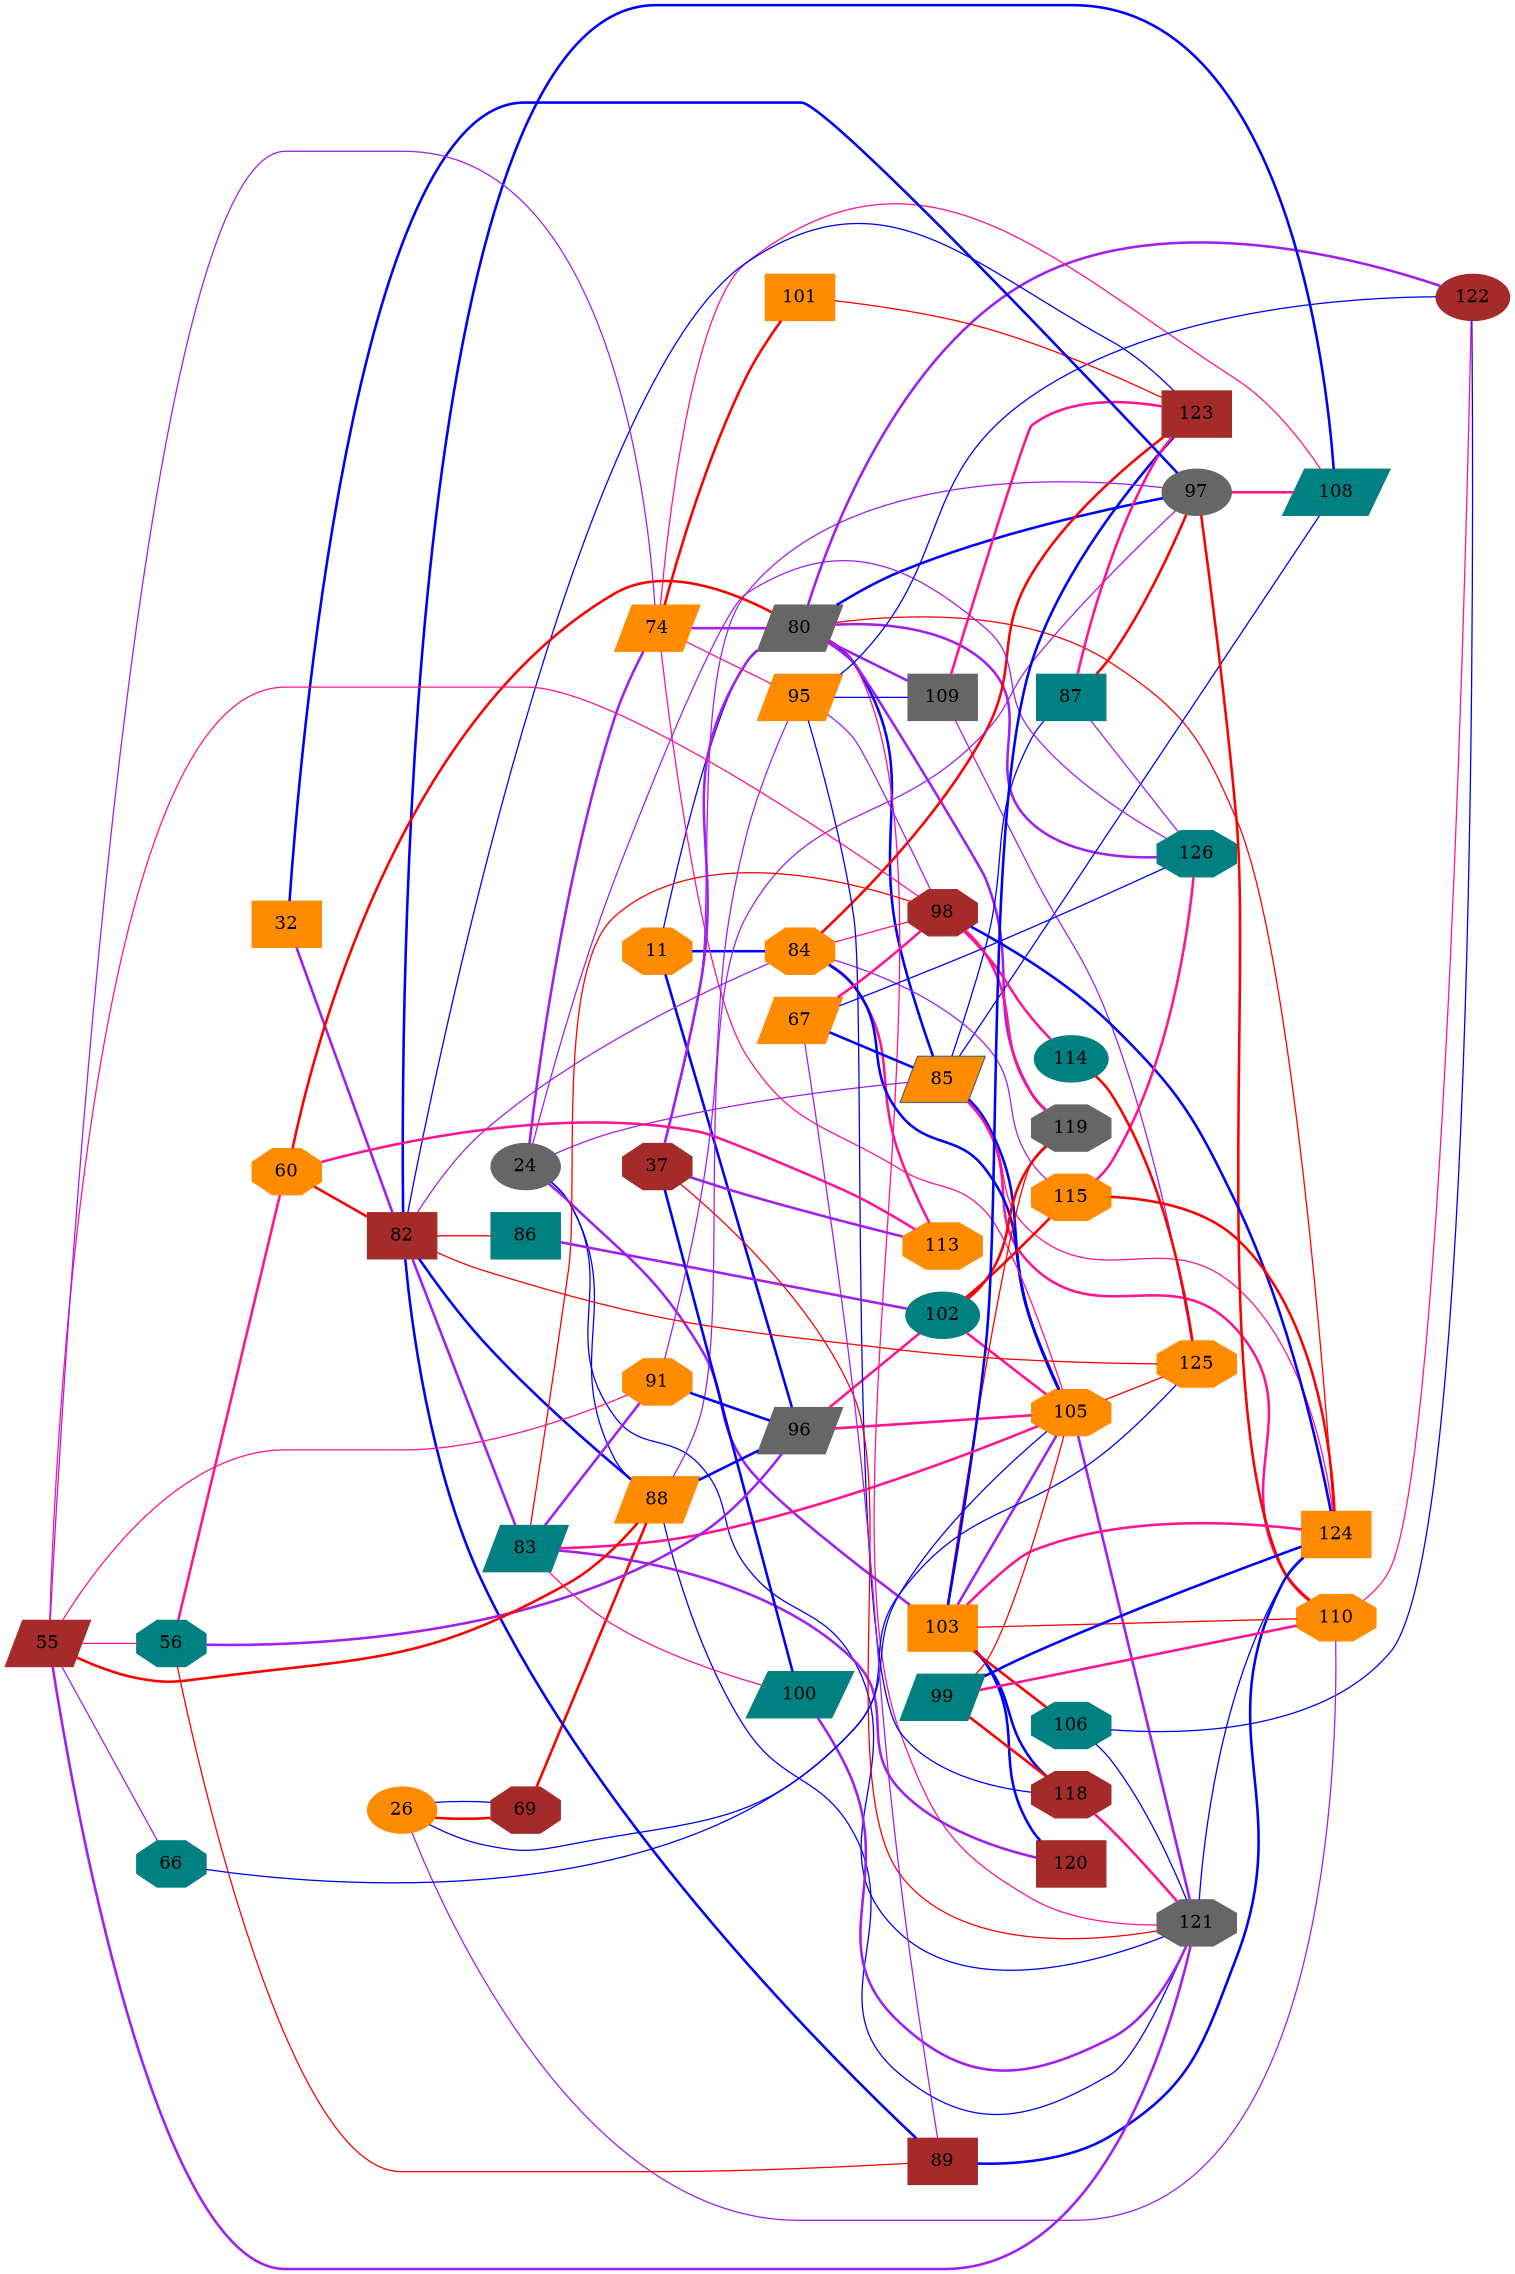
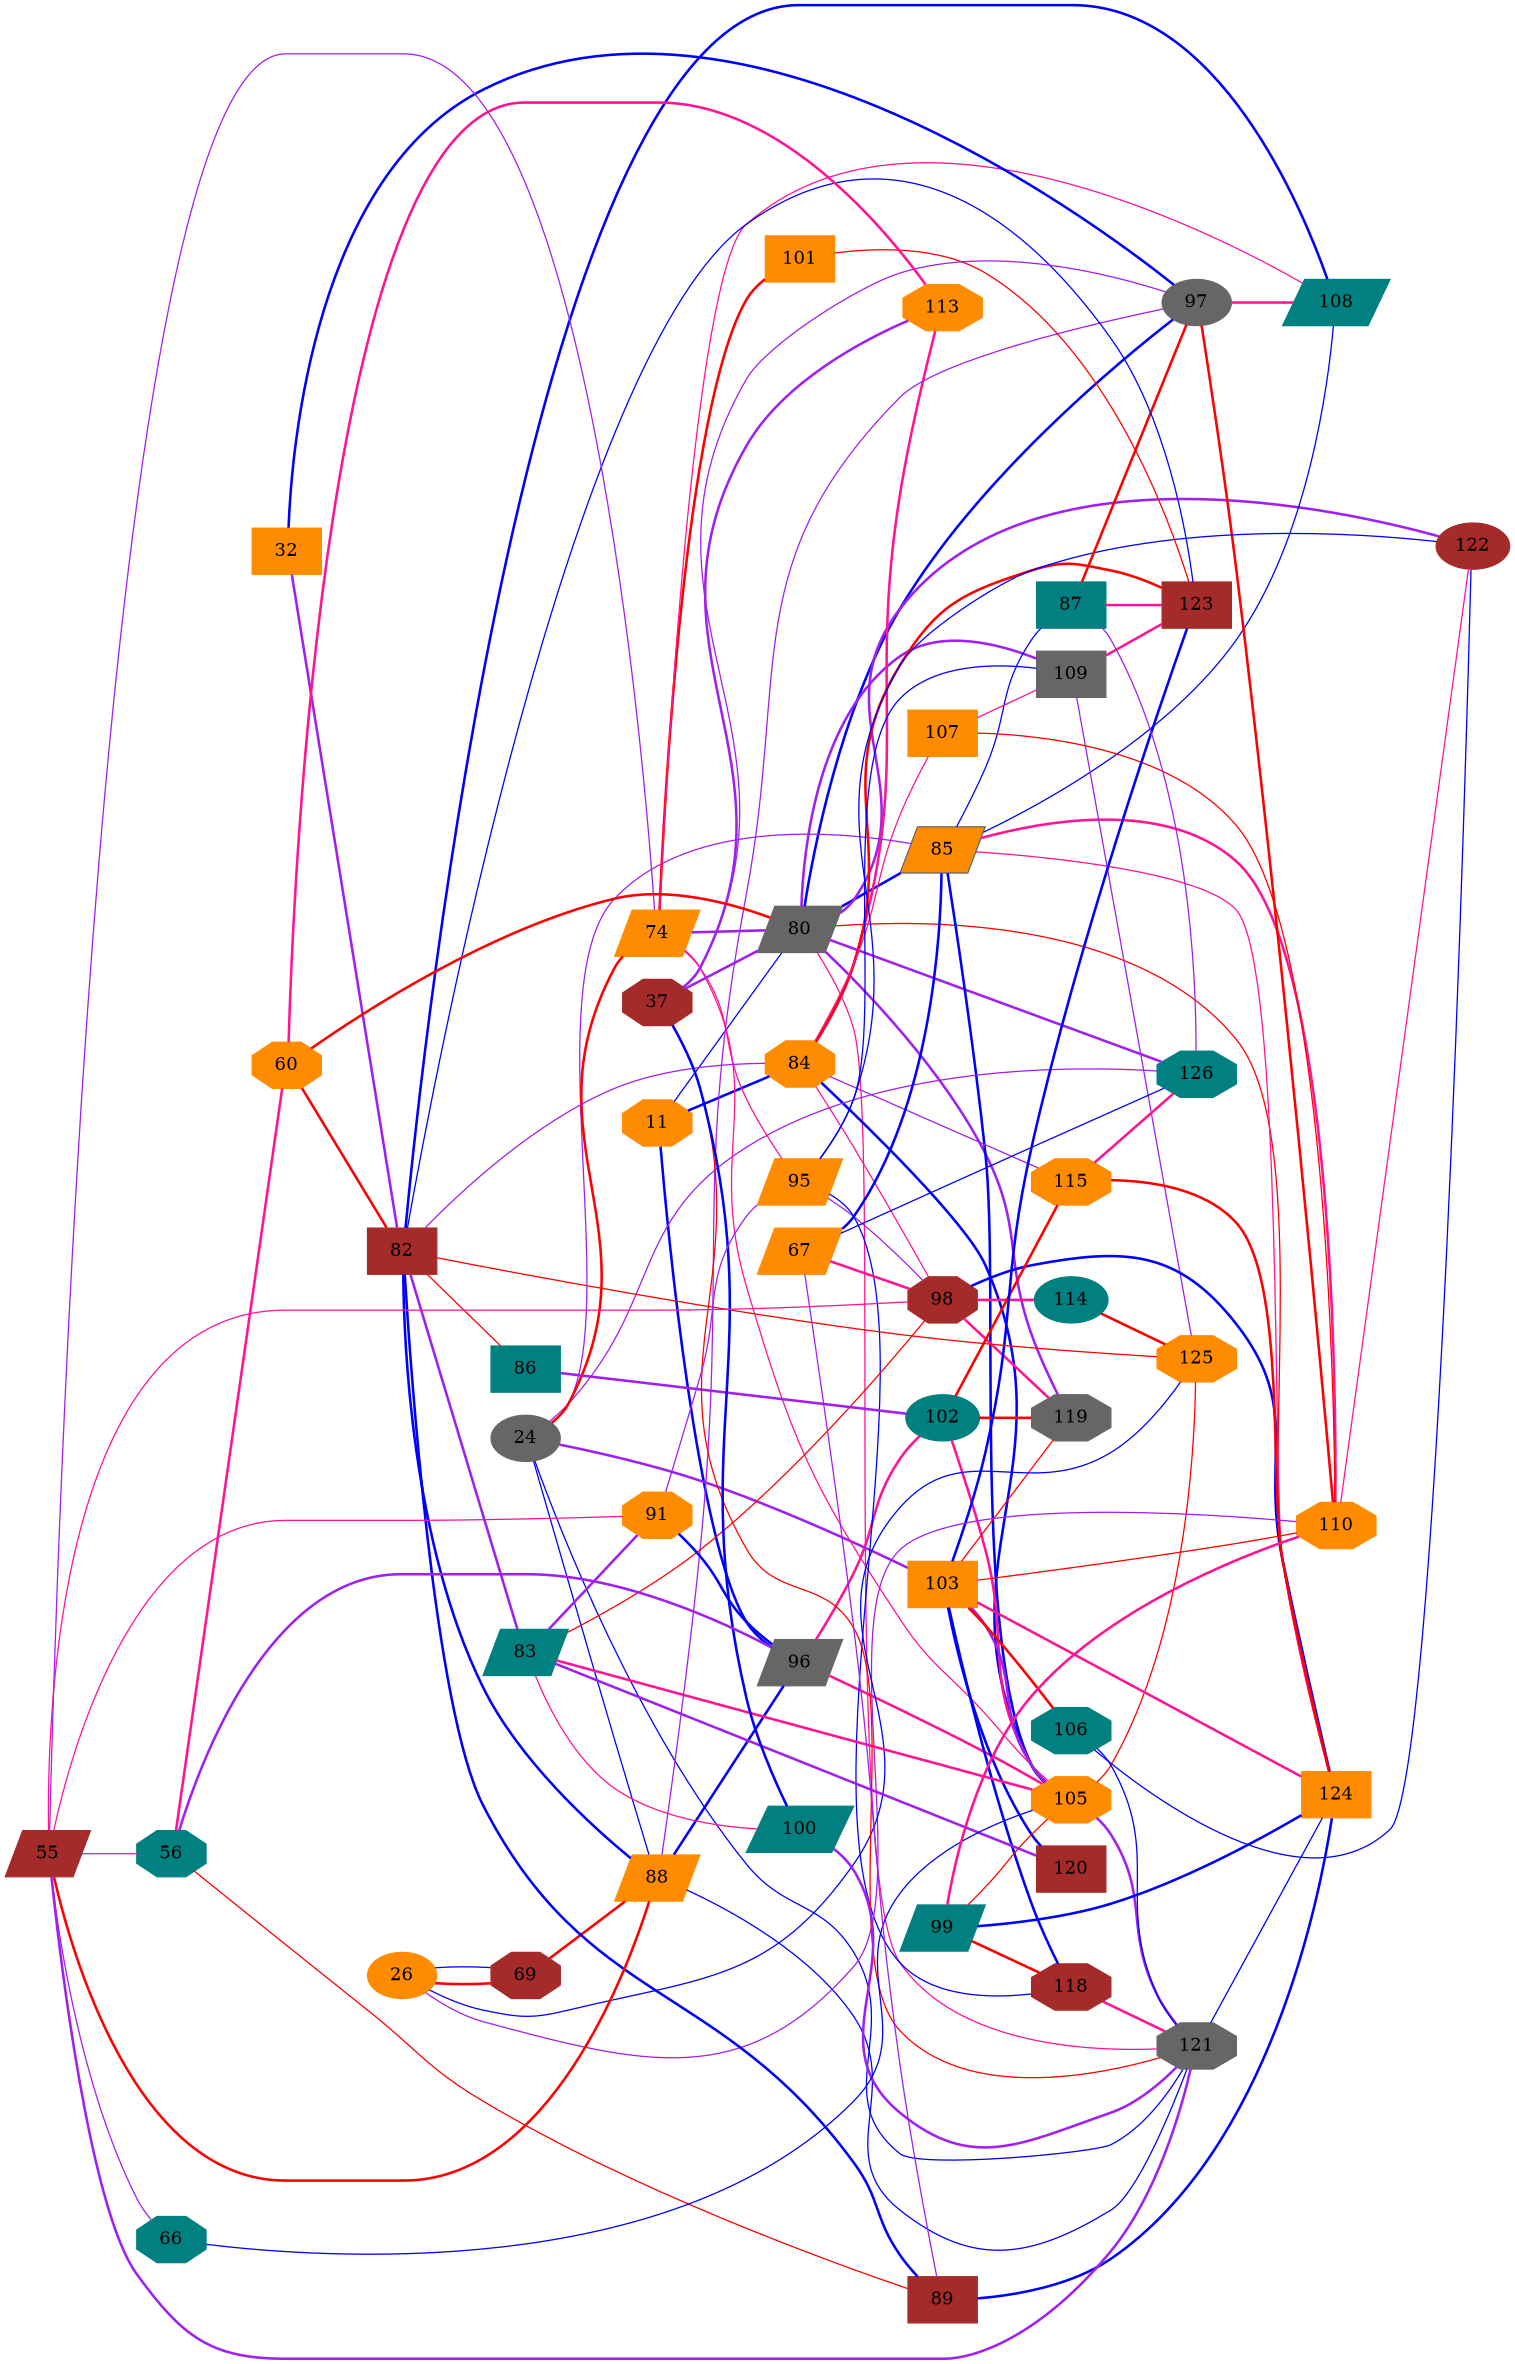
node "107": added
edge "74" -- "24": color purple -> red
